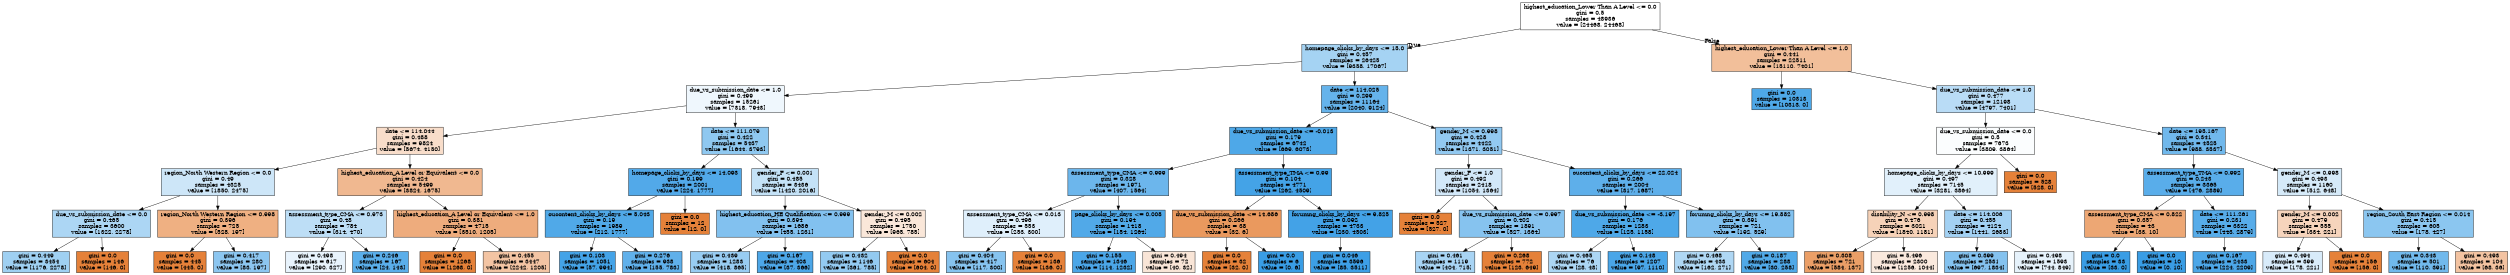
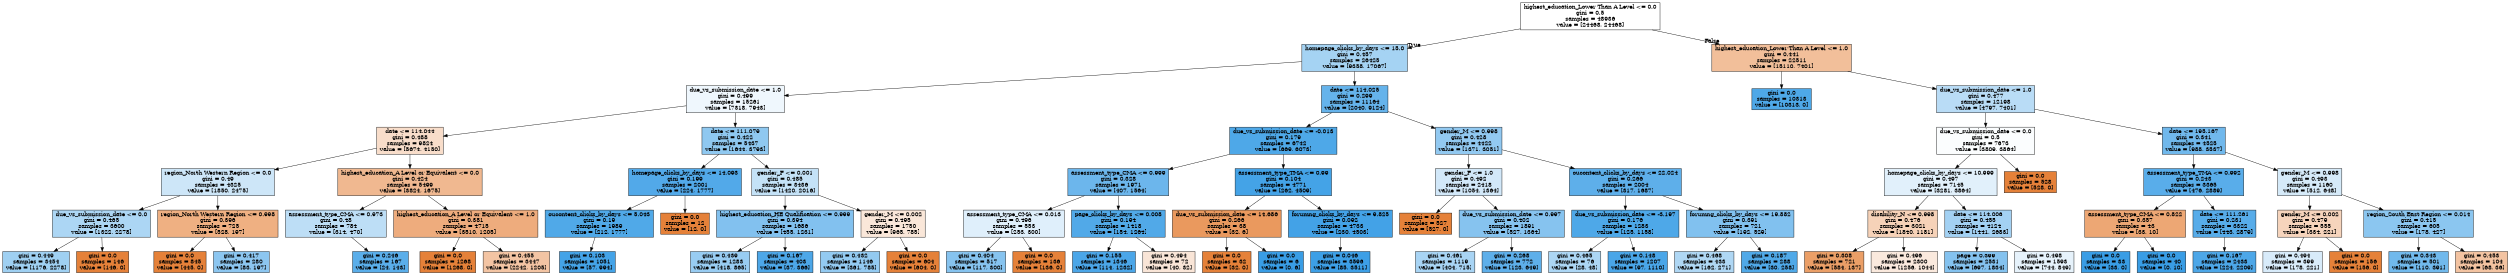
node "gini = 0.0 samples = 445 value = [445, 0]": label "gini = 0.0 samples = 445 value = [445, 0]" -> "gini = 0.0 samples = 845 value = [445, 0]"
node "gini = 0.498 samples = 617 value = [290, 327]": removed
node "gini = 0.276 samples = 938 value = [155, 783]": removed
node "gini = 0.404 samples = 417 value = [117, 300]": label "gini = 0.404 samples = 417 value = [117, 300]" -> "gini = 0.404 samples = 517 value = [117, 300]"
node "gini = 0.268 samples = 772 value = [123, 649]": fillcolor #e58139ff -> #399de5cf
node "gini = 5.496 samples = 2300 value = [1256, 1044]": label "gini = 5.496 samples = 2300 value = [1256, 1044]" -> "gini = 0.496 samples = 2300 value = [1256, 1044]"
node "gini = 0.399 samples = 2531 value = [697, 1834]": label "gini = 0.399 samples = 2531 value = [697, 1834]" -> "page = 0.399 samples = 2531 value = [697, 1834]"
node "gini = 0.0 samples = 10 value = [0, 10]": label "gini = 0.0 samples = 10 value = [0, 10]" -> "gini = 0.0 samples = 40 value = [0, 10]"
node "gini = 0.493 samples = 104 value = [68, 36]": label "gini = 0.493 samples = 104 value = [68, 36]" -> "gini = 0.453 samples = 104 value = [68, 36]"
